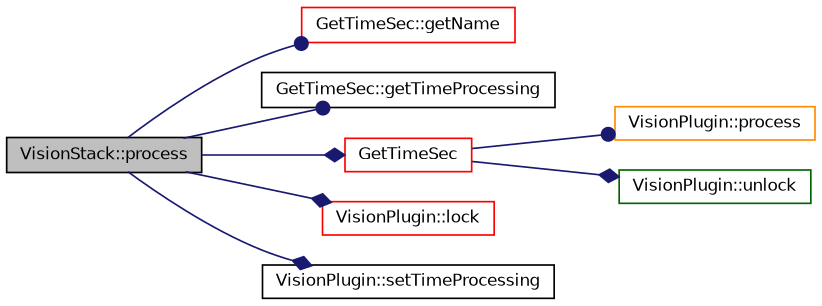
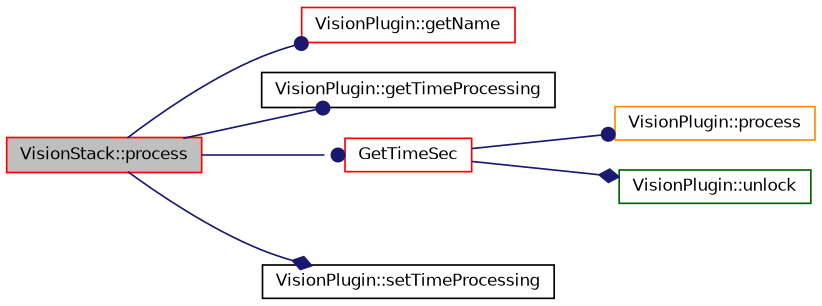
node "GetTimeSec::getName": label "GetTimeSec::getName" -> "VisionPlugin::getName"
node "GetTimeSec::getTimeProcessing": label "GetTimeSec::getTimeProcessing" -> "VisionPlugin::getTimeProcessing"
node "VisionStack::process": color black -> red
edge "VisionStack::process" -> "GetTimeSec": arrowhead diamond -> dot
node "VisionPlugin::lock": removed
